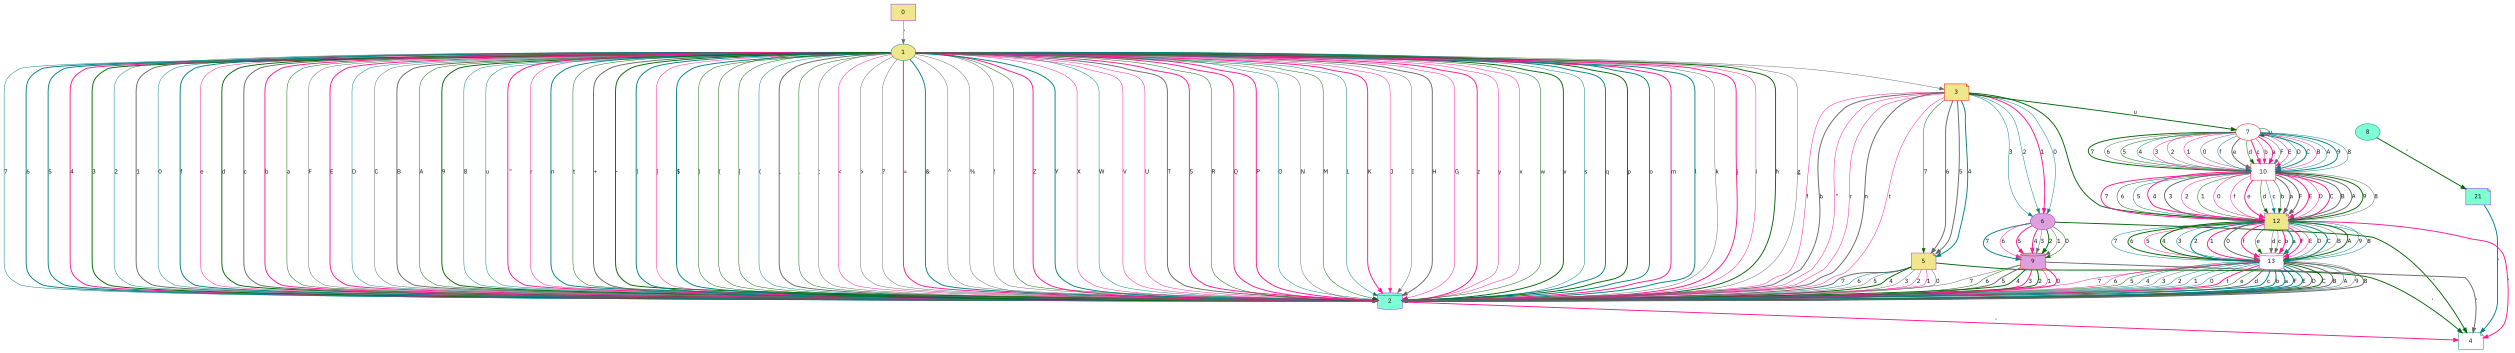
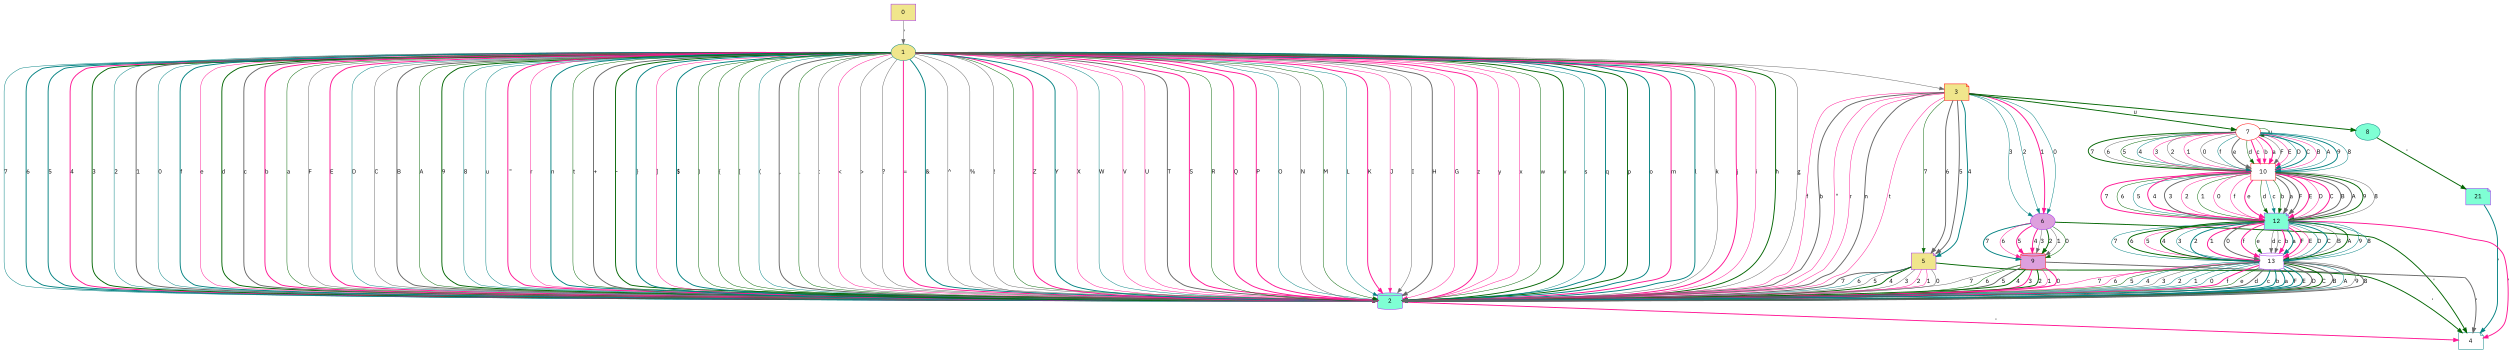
edge "3" -> "12": now "3" -> "8"
node "12": fillcolor khaki -> aquamarine
